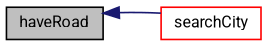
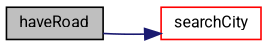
edge "searchCity" -> "haveRoad": reversed
